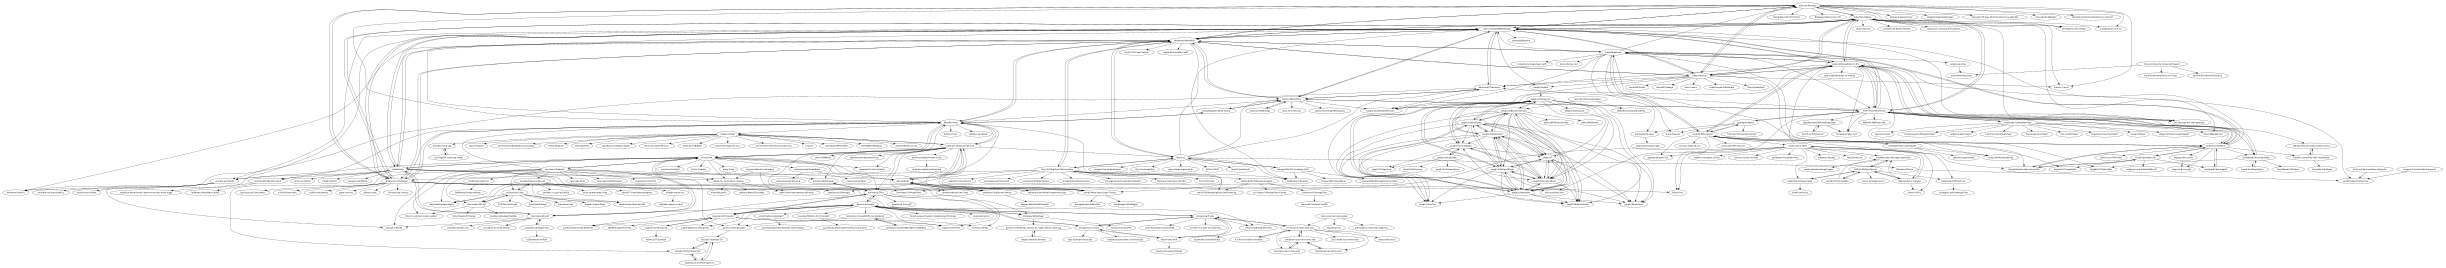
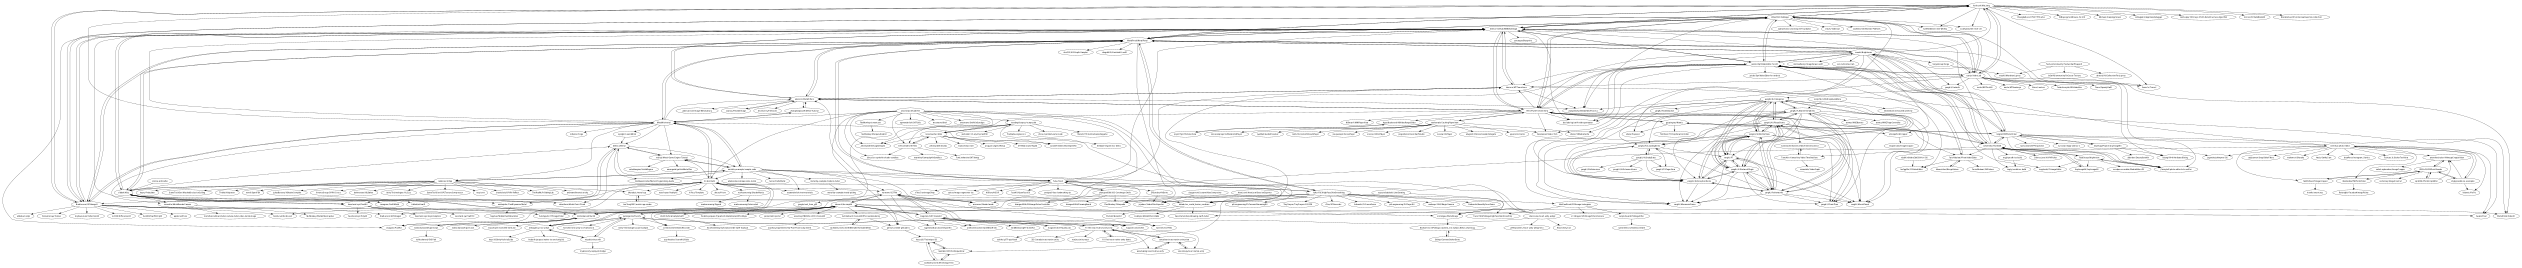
node "rdsdk/rdVideoEditSDK-for-iOS": added
edge "Hi-Rez/Satin" -> "twostraws/ShaderKit": now "Hi-Rez/Satin" -> "bkaradzic/metal-cpp"
edge "metal-by-example/sample-code" -> "dehesa/Metal": now "loyinglin/LearnMetal" -> "dehesa/Metal"
edge "s1ddok/Alloy" -> "prisma-ai/Smelter": reversed
edge "erickingxu/MetalImage" -> "heestand-xyz/SwiftFX": now "heestand-xyz/PixelKit" -> "heestand-xyz/SwiftFX"
